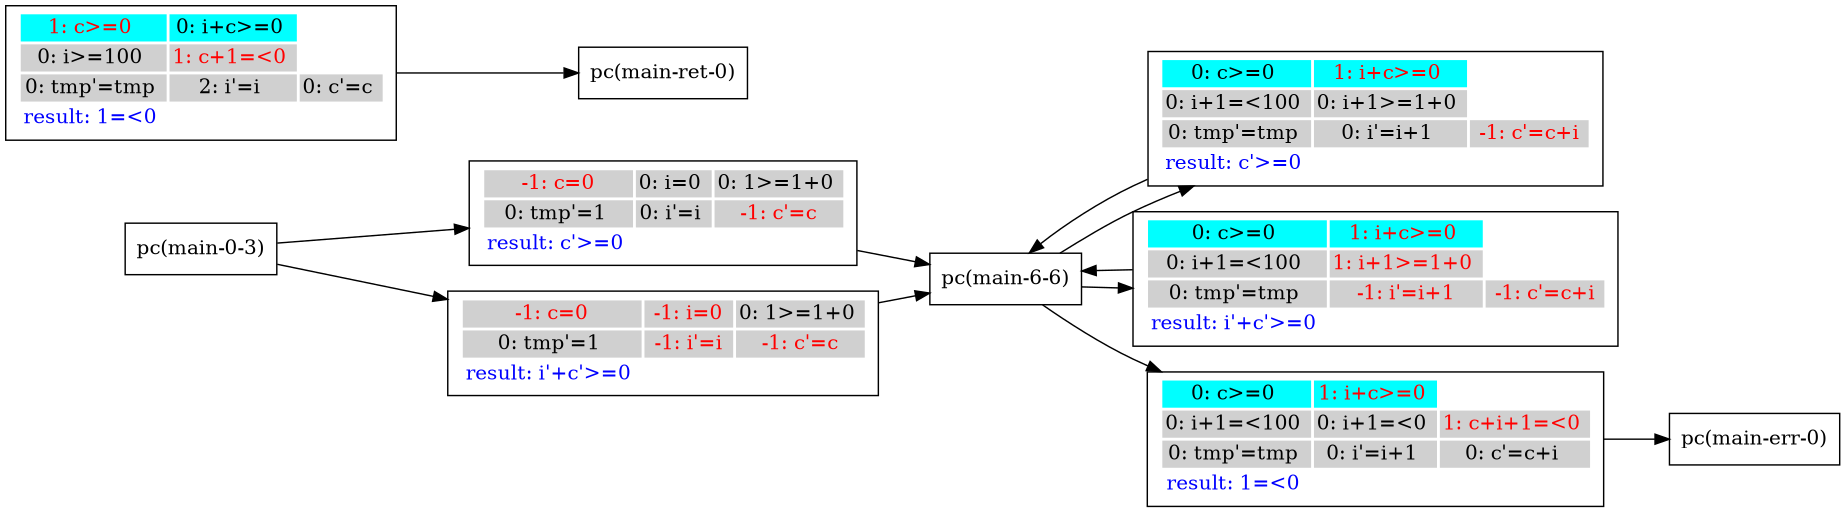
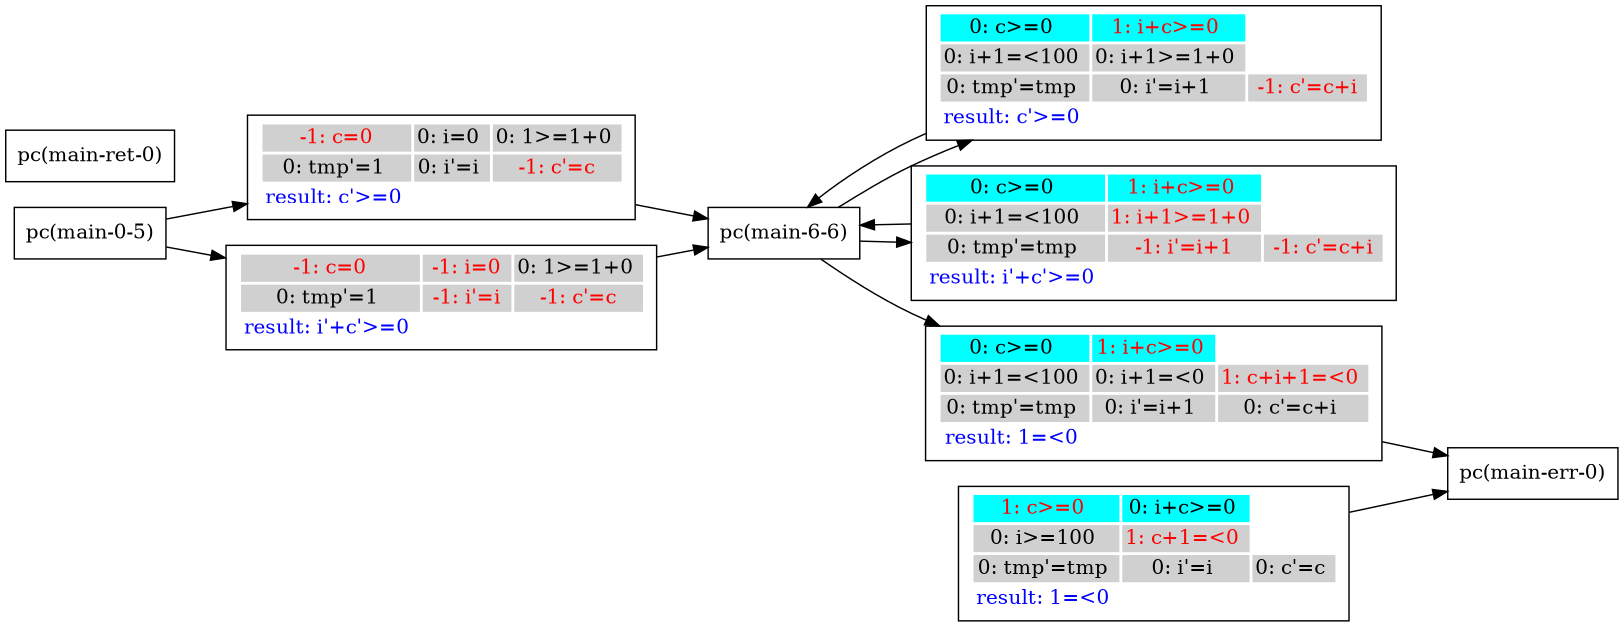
edge "1: c>=0" -> "pc(main-ret-0)": now "1: c>=0" -> "pc(main-err-0)"
node "1: c>=0": text "2: i'=i" -> "0: i'=i"
node "pc(main-0-3)": label "pc(main-0-3)" -> "pc(main-0-5)"
